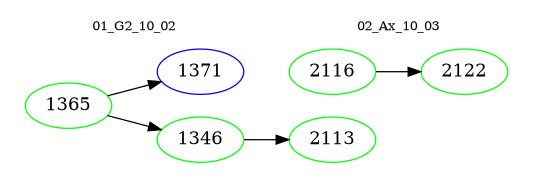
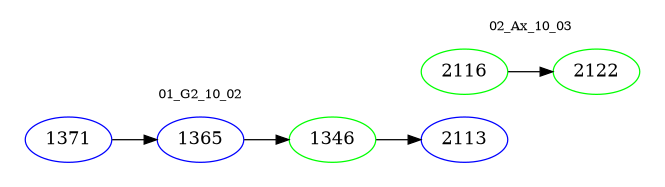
edge "1365" -> "1371": reversed
node "1365": color green -> blue
node "2113": color green -> blue
